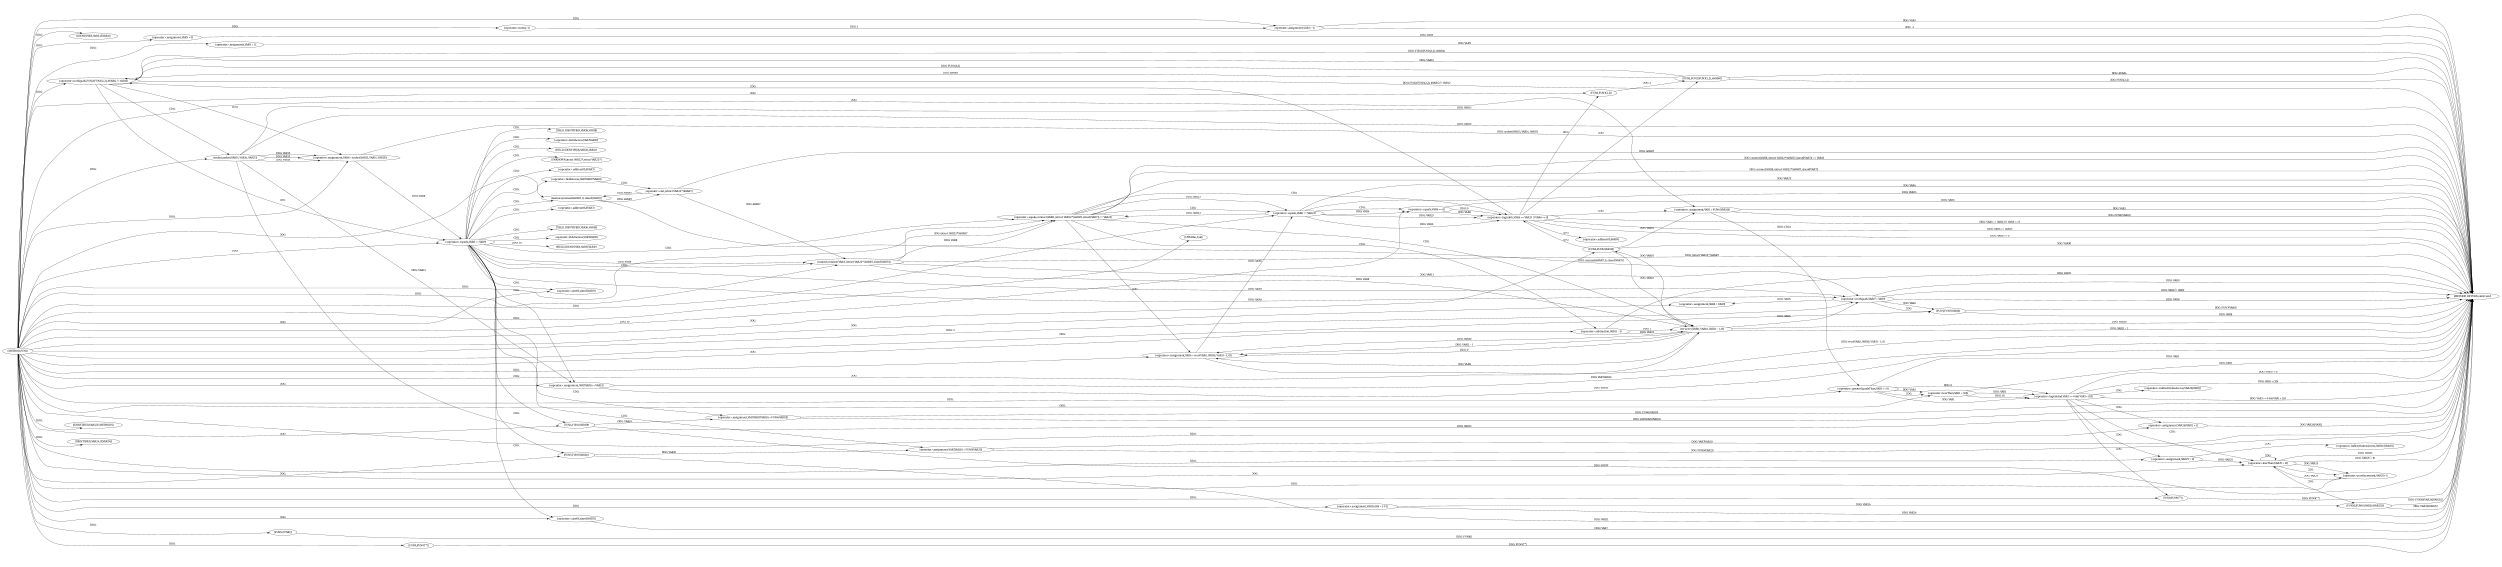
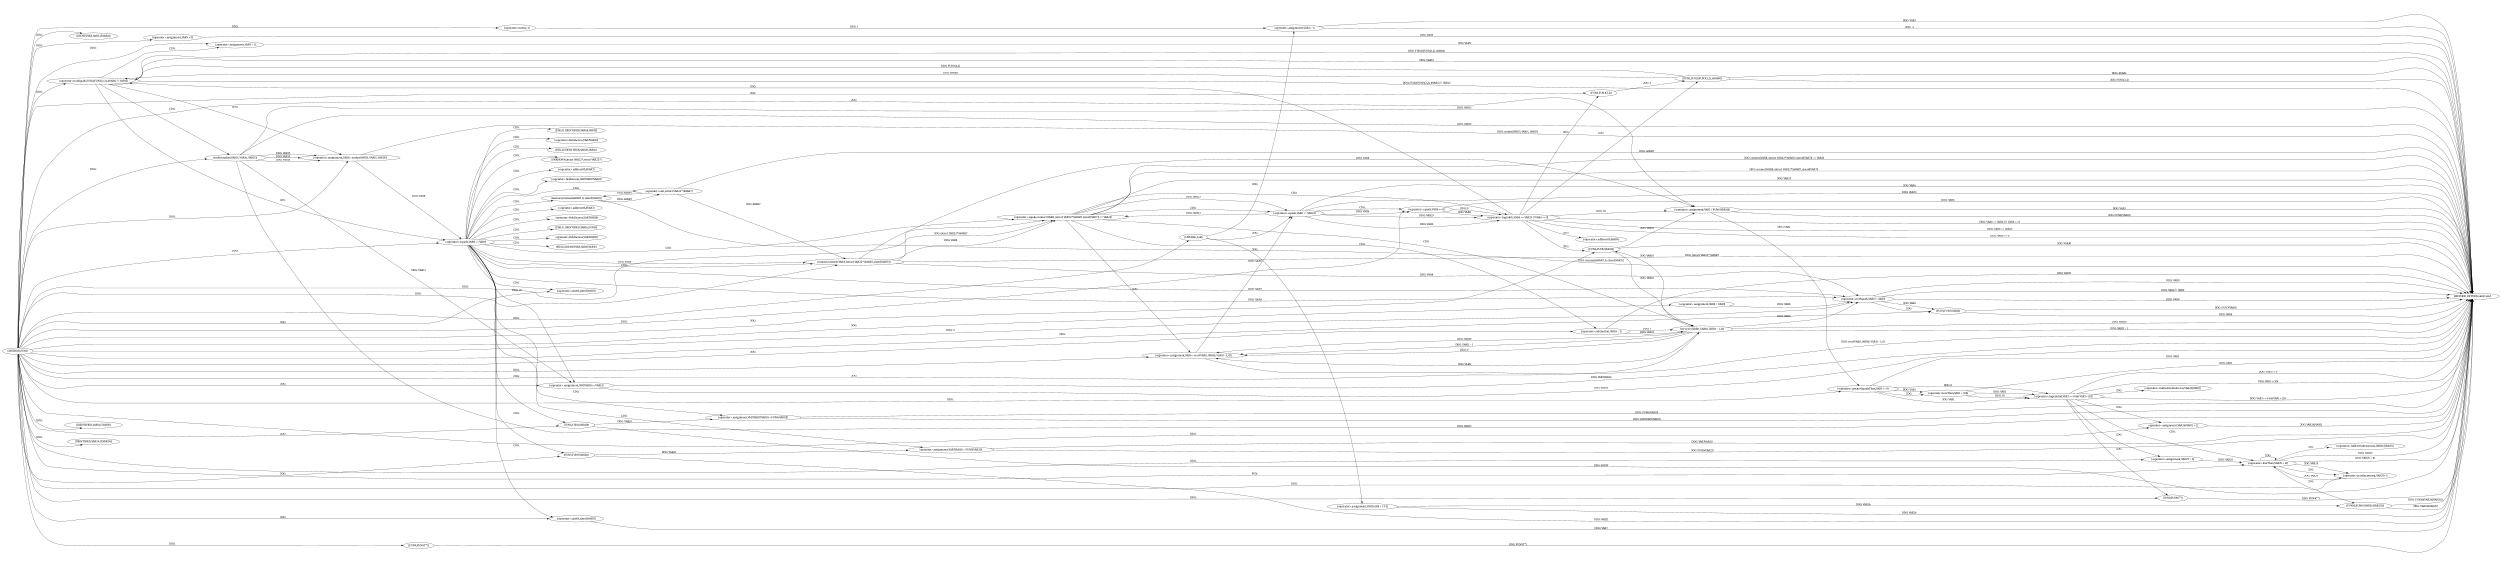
edge "(METHOD,FUN1)" -> "(<operator>.assignment,VAR1 = -1)": now "(LITERAL,0,do)" -> "(<operator>.assignment,VAR1 = -1)"
edge "(<operator>.notEquals,FUN2(FUN3(2,2), &VAR4) != VAR12)" -> "(<operator>.assignment,VAR5 = 1)": added, label "CDG:"
node "(FIELD_IDENTIFIER,VAR18,VAR18)": label "(FIELD_IDENTIFIER,VAR18,VAR18)" -> "(FIELD_IDENTIFIER,VAR68,VAR18)"
edge "(<operator>.fieldAccess,VAR7.VAR17.VAR18)" -> "(<operator>.cast,(struct VAR22*)&VAR7)": now "(<operator>.equals,VAR8 == VAR9)" -> "(<operator>.cast,(struct VAR22*)&VAR7)"
edge "(<operator>.logicalOr,VAR6 == VAR23 || VAR6 == 0)" -> "(<operator>.assignment,VAR1 = FUN6(VAR10))": label "CDG: " -> "DDG: 10"
node "(<operator>.fieldAccess,VAR7.VAR16)": added
edge "(<operator>.assignment,VAR1 = FUN6(VAR10))" -> "(<operator>.greaterEqualsThan,VAR1 >= 0)": label "DDG: CDG1" -> "DDG: VAR1"
node "(FIELD_IDENTIFIER,VAR16,VAR16)": label "(FIELD_IDENTIFIER,VAR16,VAR16)" -> "(FIELD_IDENTIFIER,VAR16,FUN16)"
edge "(METHOD,FUN1)" -> "(memset,memset(&VAR7, 0, sizeof(VAR7)))": removed, label "DDG:"
edge "(FUN6,FUN6(VAR10))" -> "(<operator>.logicalOr,VAR6 == VAR23 || VAR6 == 0)": reversed
edge "(<operator>.equals,VAR8 == VAR9)" -> "(FIELD_IDENTIFIER,VAR17,VAR17)": label "DDG: 10" -> "CDG: "
edge "(connect,connect(VAR8, (struct VAR22*)&VAR7, sizeof(VAR7)))" -> "(<operator>.notEquals,VAR8 != VAR9)": label "DDG: VAR11" -> "DDG: VAR8"
edge "(connect,connect(VAR8, (struct VAR22*)&VAR7, sizeof(VAR7)))" -> "(recv,recv(VAR8, VAR10, VAR11 - 1, 0))": now "(connect,connect(VAR8, (struct VAR22*)&VAR7, sizeof(VAR7)))" -> "(<operator>.assignment,VAR1 = FUN6(VAR10))"
edge "(<operator>.equals,VAR8 == VAR9)" -> "(<operator>.assignment,VAR7.VAR16 = VAR13)": label "CDG: " -> "DDG: 10"
edge "(<operator>.notEquals,VAR8 != VAR9)" -> "(<operator>.assignment,VAR8 = VAR9)": reversed
edge "(METHOD,FUN1)" -> "(<operator>.equals,VAR6 == VAR23)": now "(LITERAL,0,do)" -> "(<operator>.equals,VAR6 == VAR23)"
edge "(METHOD,FUN1)" -> "(<operator>.equals,VAR6 == 0)": label "DDG: 10" -> "DDG: "
edge "(METHOD,FUN1)" -> "(<operator>.lessThan,VAR1 < (10))": removed, label "DDG:"
node "(IDENTIFIER,VAR5,if (METHOD5))": label "(IDENTIFIER,VAR5,if (METHOD5))" -> "(IDENTIFIER,VAR5,if (VAR5))"
edge "(<operator>.assignment,VAR25 = 0)" -> "(<operator>.indirectIndexAccess,VAR26[VAR25])": now "(<operator>.lessThan,VAR25 < 10)" -> "(<operator>.indirectIndexAccess,VAR26[VAR25])"
edge "(METHOD,FUN1)" -> "(<operator>.lessThan,VAR25 < 10)": label "DDG: " -> "FUN: "
edge "(METHOD,FUN1)" -> "(<operator>.assignment,VAR26[10] = { 0 })": now "(LITERAL,0,do)" -> "(<operator>.assignment,VAR26[10] = { 0 })"
node "(FUN8,FUN8())": removed
